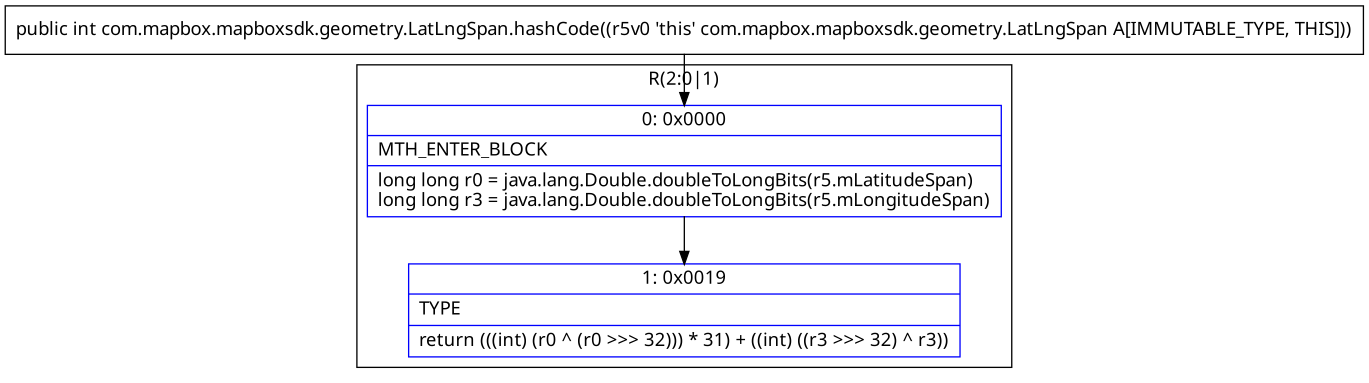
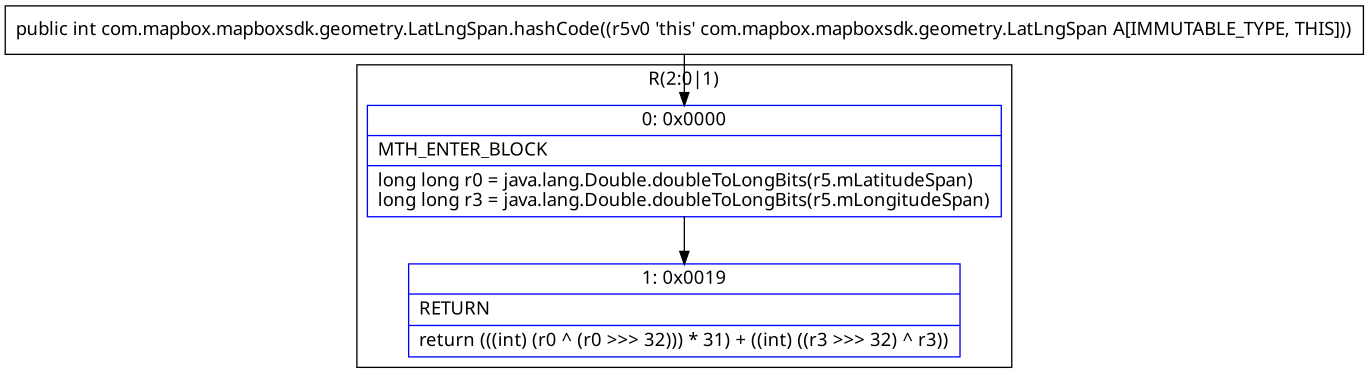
node "1: 0x0019": text "TYPE" -> "RETURN"
